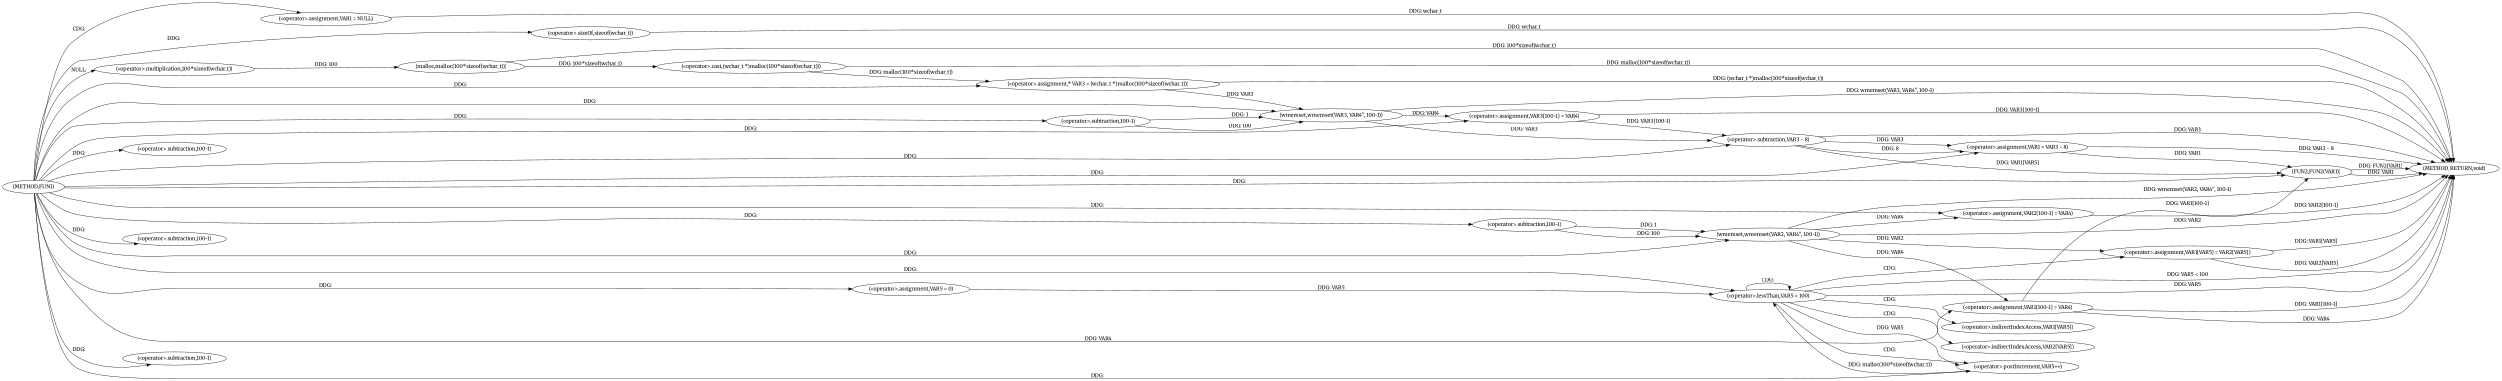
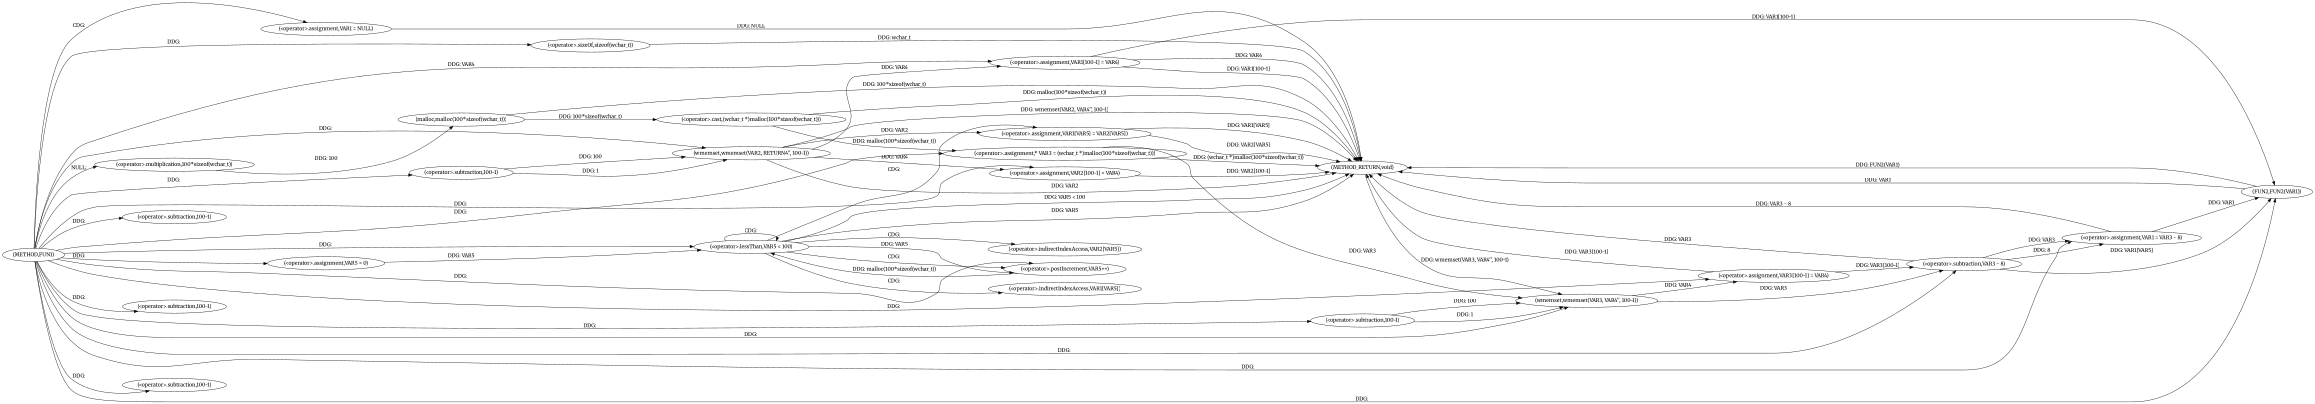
edge "(<operator>.assignment,VAR1 = NULL)" -> "(METHOD_RETURN,void)": label "DDG: wchar_t" -> "DDG: NULL"
edge "(wmemset,wmemset(VAR3, VAR4'', 100-1))" -> "(METHOD_RETURN,void)": reversed
node "(wmemset,wmemset(VAR2, VAR4'', 100-1))": label "(wmemset,wmemset(VAR2, VAR4'', 100-1))" -> "(wmemset,wmemset(VAR2, RETURN4'', 100-1))"
